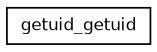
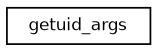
node "getuid_getuid": label "getuid_getuid" -> "getuid_args"
